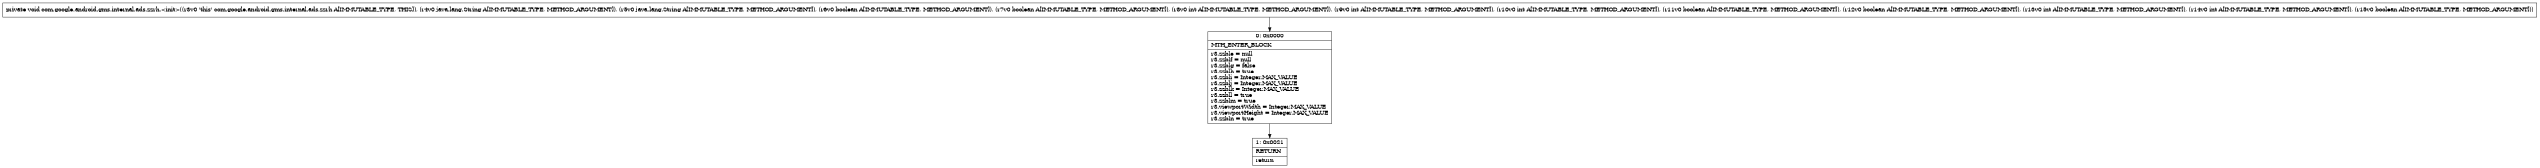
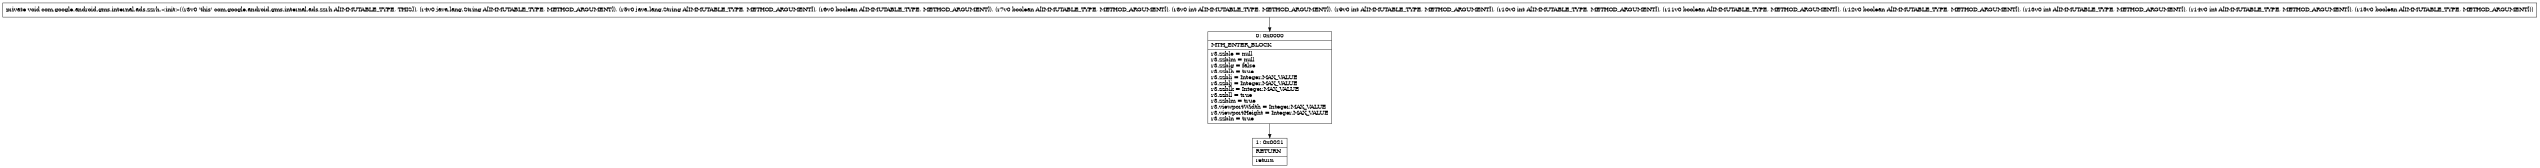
node "0: 0x0000": text "r3.zzblf = null" -> "r3.zzblm = null"
